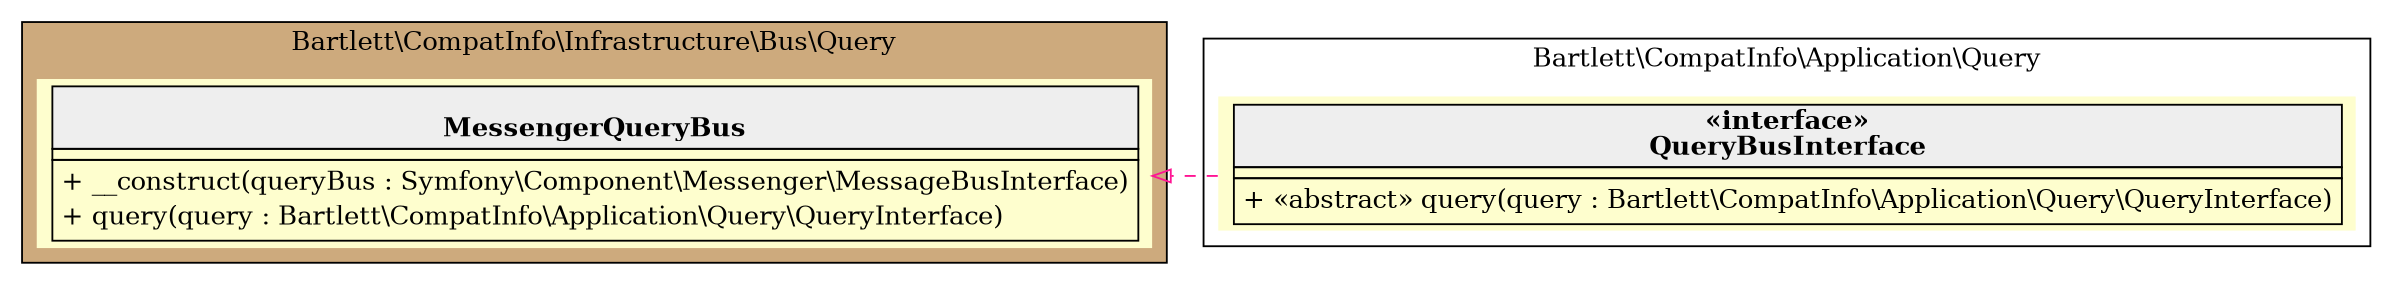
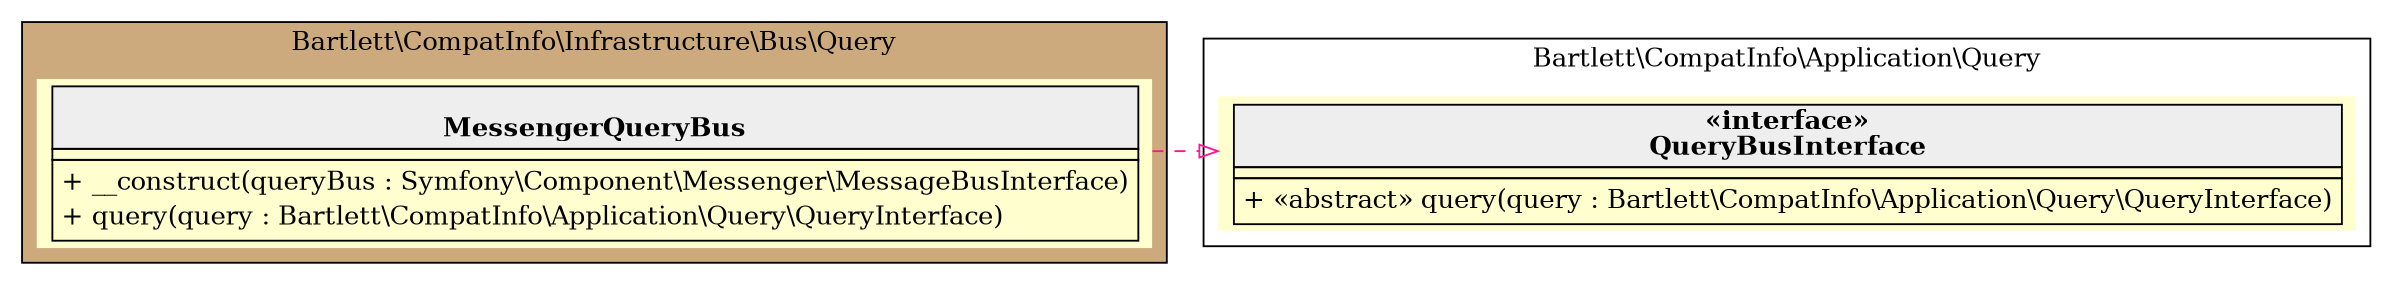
edge "QueryBusInterface" -> "MessengerQueryBus": reversed
